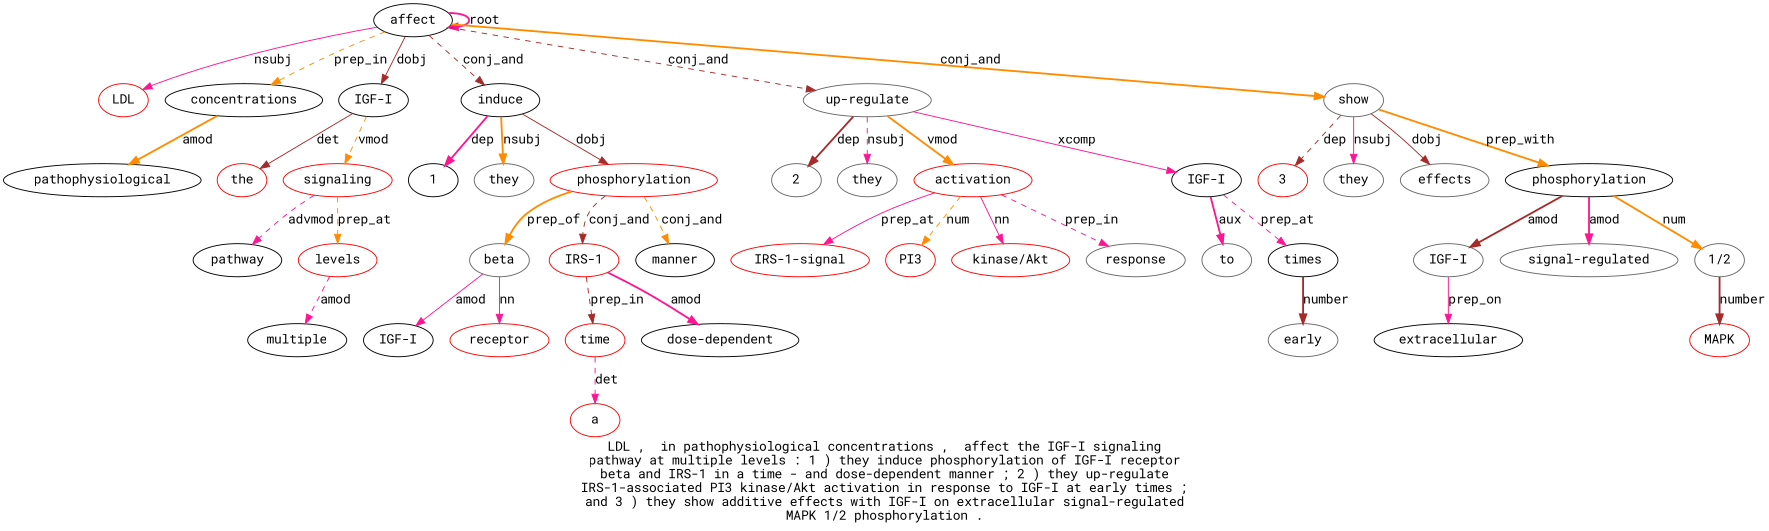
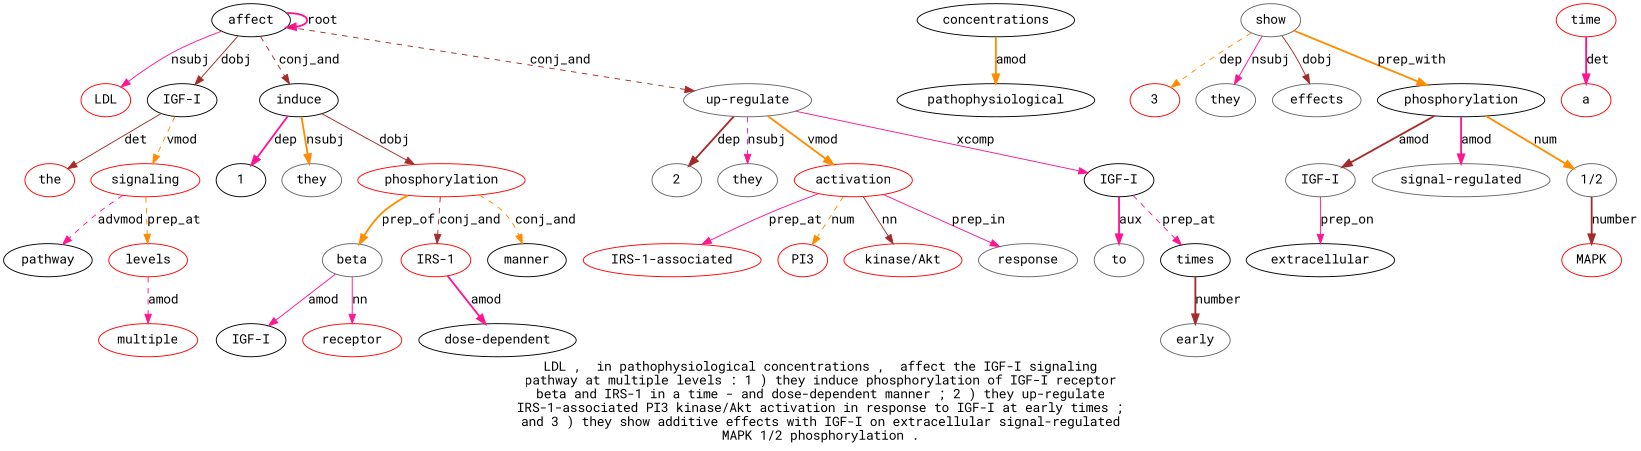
edge "affect" -> "concentrations": removed, label "prep_in"
edge "affect" -> "show": removed, label "conj_and"
edge "show" -> "3": color brown -> darkorange
edge "activation" -> "kinase/Akt": color deeppink -> brown
edge "activation" -> "response": style dashed -> solid
node "IRS-1-signal": label "IRS-1-signal" -> "IRS-1-associated"
edge "IRS-1" -> "time": removed, label "prep_in"
node "multiple": color black -> red
edge "time" -> "a": style dashed -> bold
